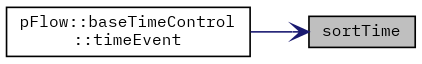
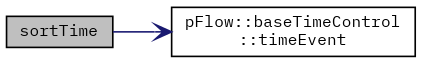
edge "pFlow::baseTimeControl ::timeEvent" -> "sortTime": reversed
